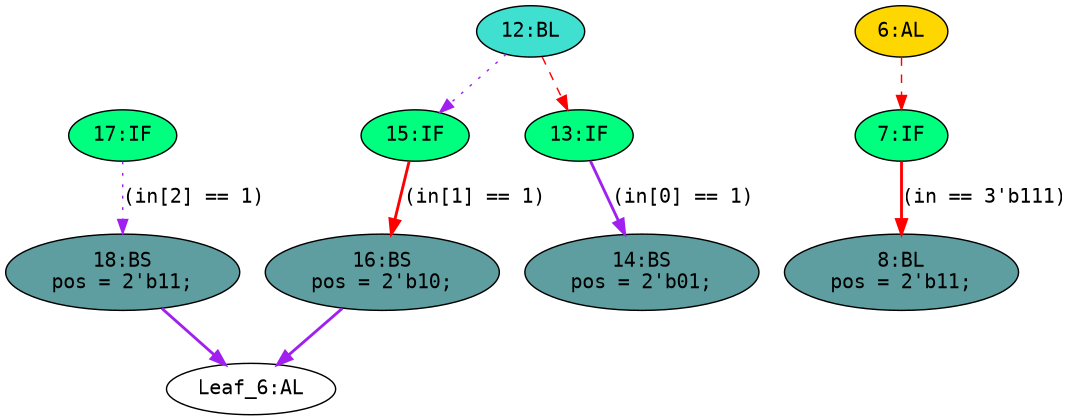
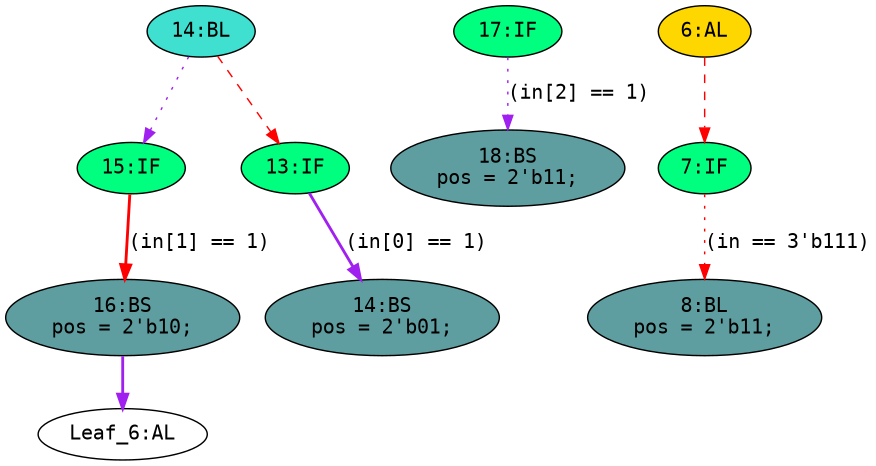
node "12:BL": label "12:BL" -> "14:BL"
edge "7:IF" -> "8:BL pos = 2'b11;": style bold -> dotted
edge "18:BS pos = 2'b11;" -> "Leaf_6:AL": removed
